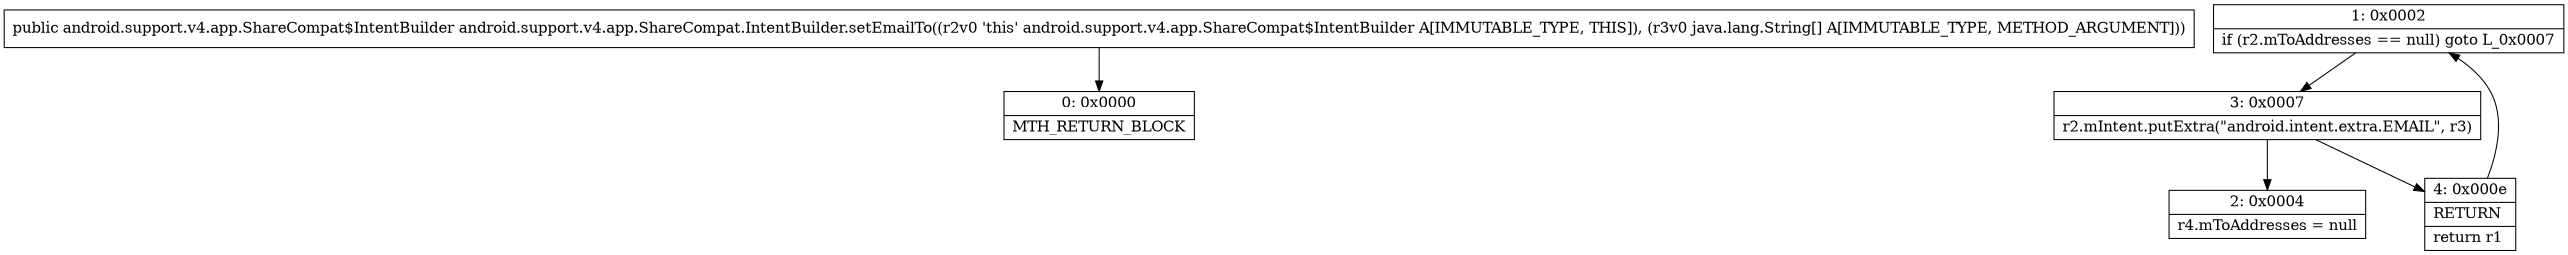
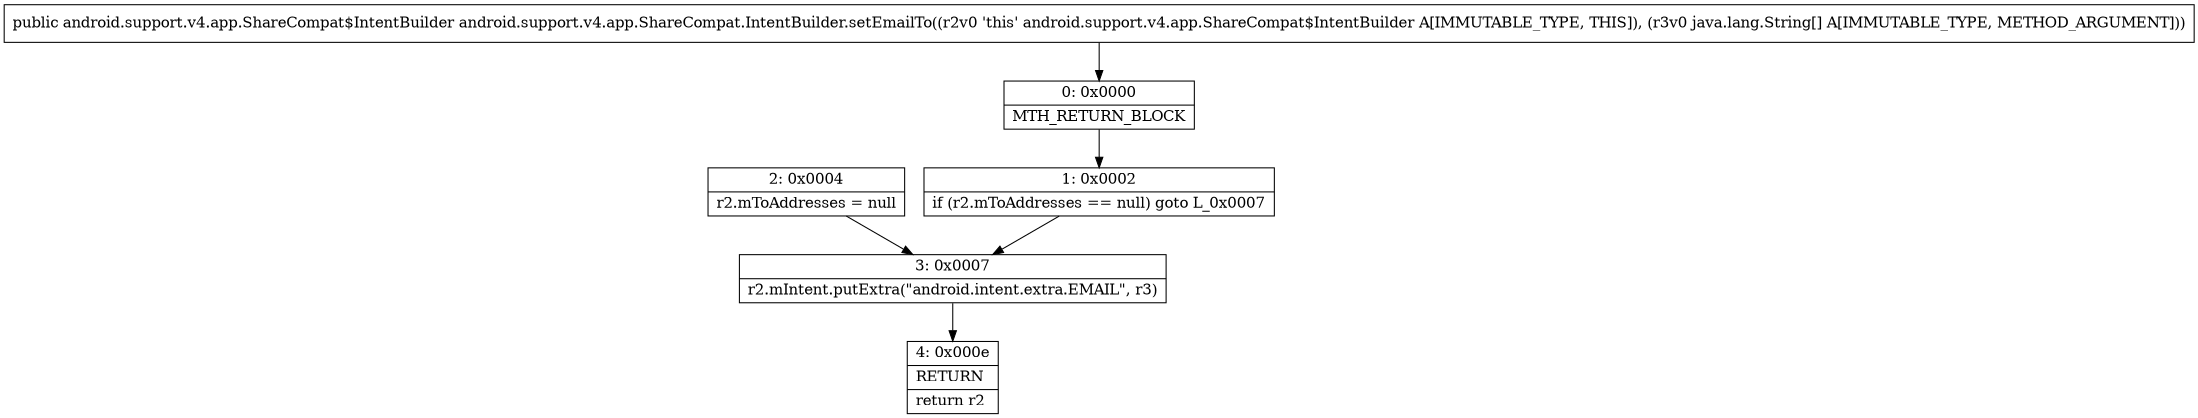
edge "4: 0x000e" -> "1: 0x0002": now "0: 0x0000" -> "1: 0x0002"
edge "3: 0x0007" -> "2: 0x0004": reversed
node "2: 0x0004": text "r4.mToAddresses = null" -> "r2.mToAddresses = null"
node "4: 0x000e": text "return r1" -> "return r2"
